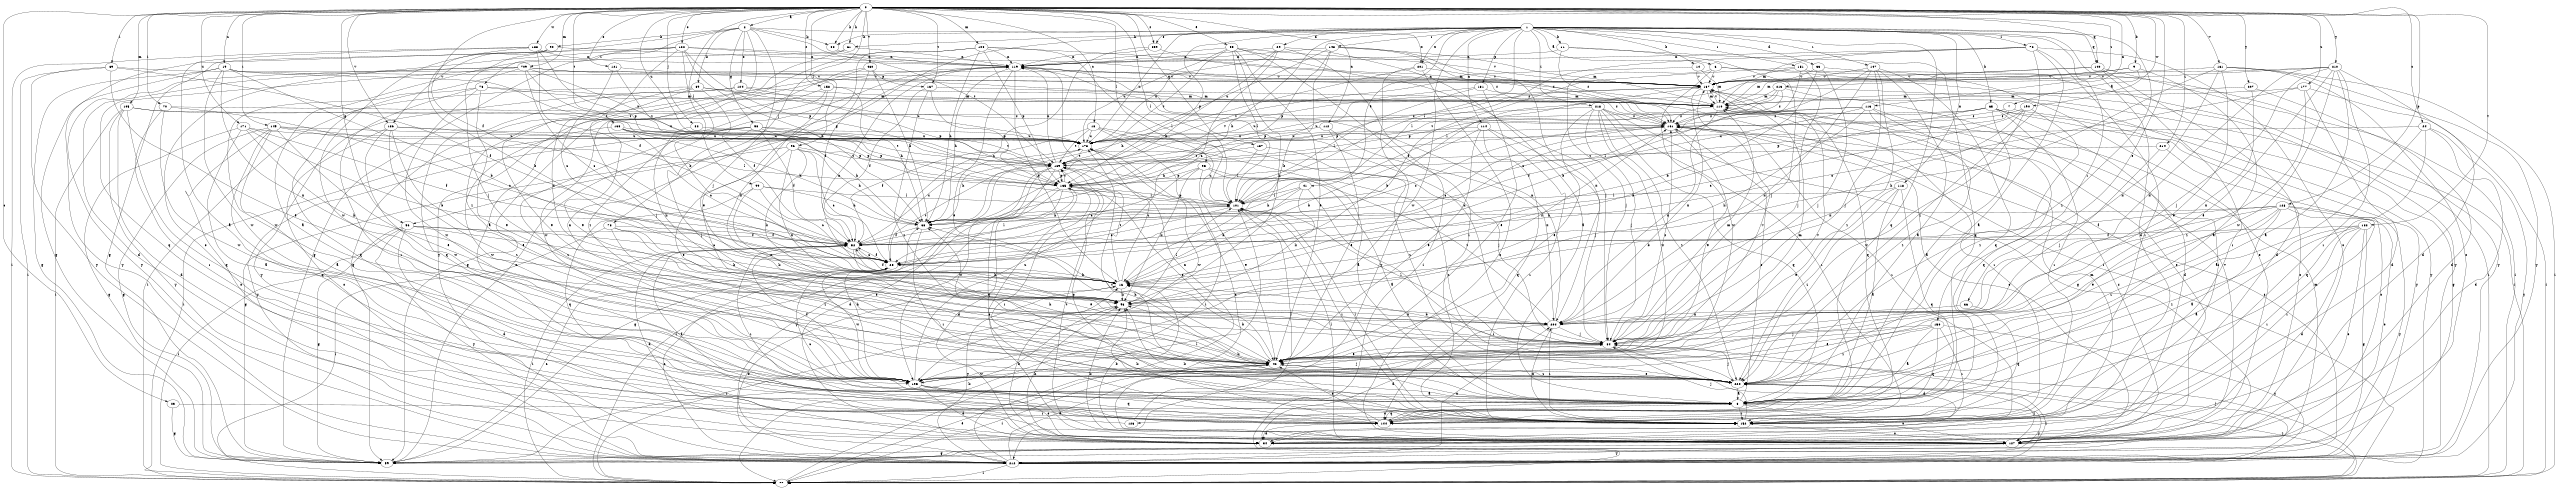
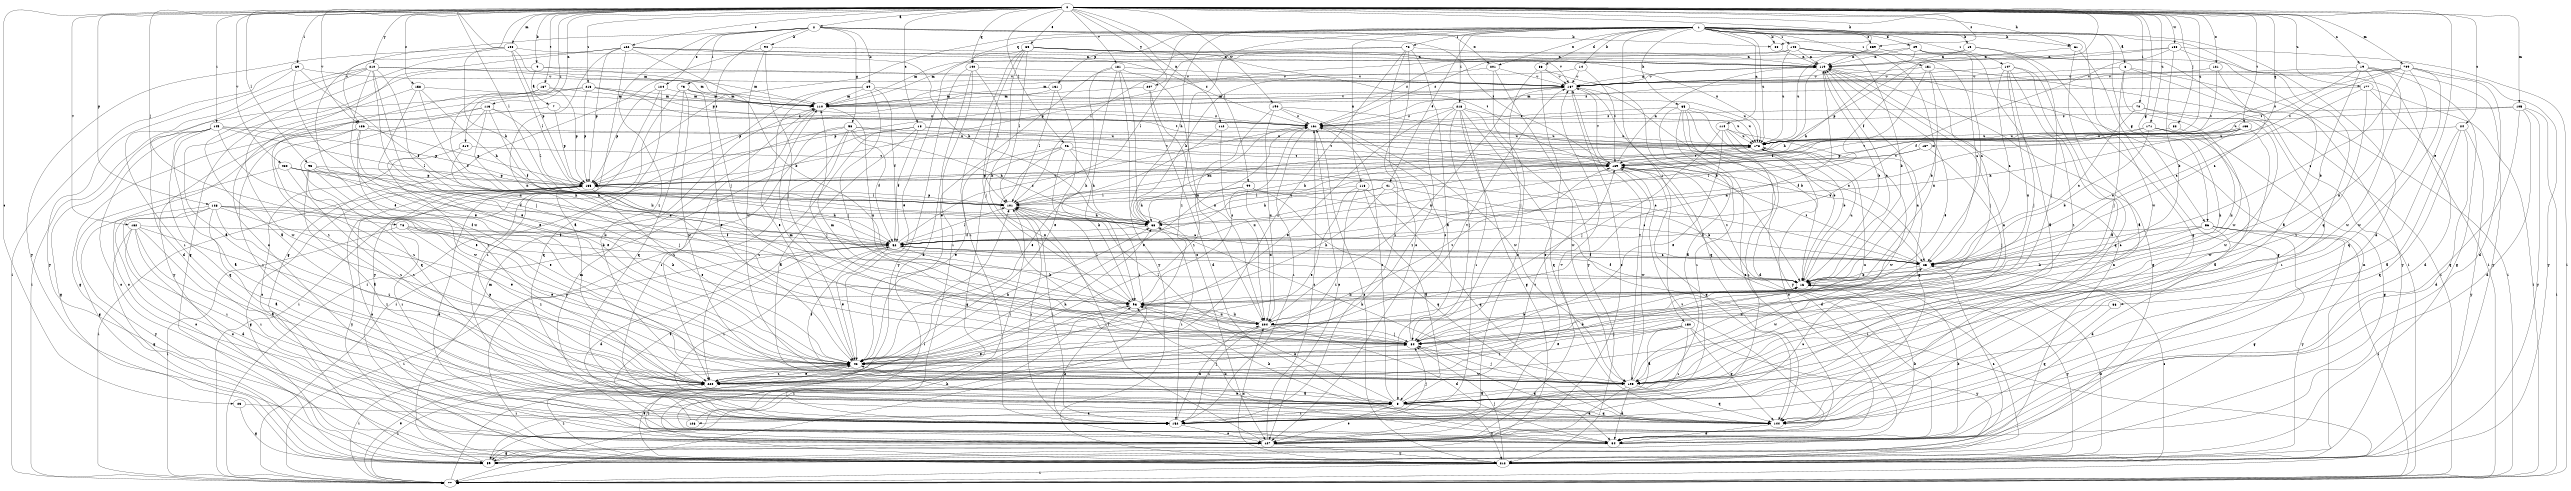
node "11": label "11" -> "15"
edge "480" -> "167": now "480" -> "135"
edge "152" -> "93": now "204" -> "93"
